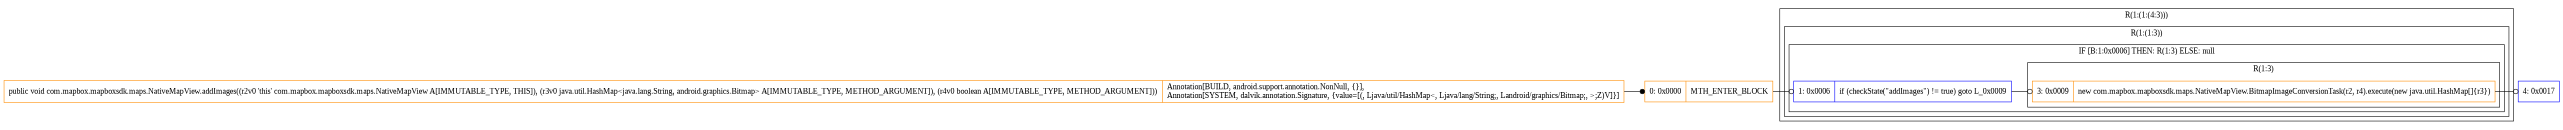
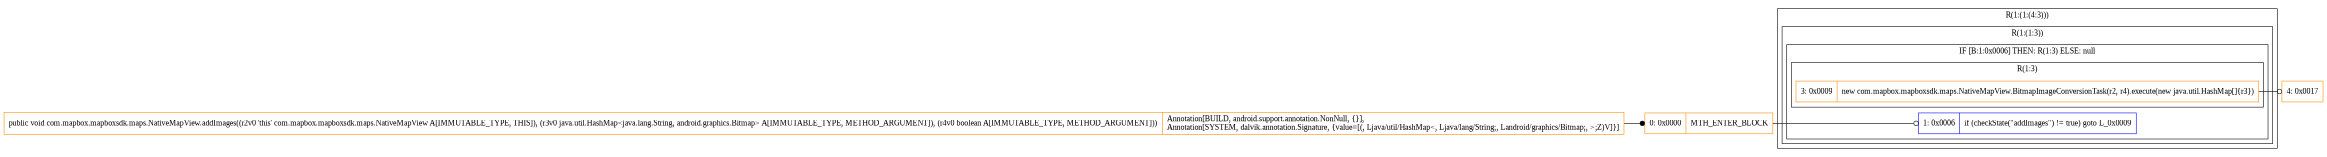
edge "1: 0x0006" -> "3: 0x0009": removed
node "4: 0x0017": color blue -> darkorange
